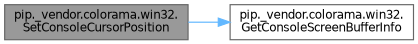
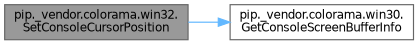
node "pip._vendor.colorama.win32. GetConsoleScreenBufferInfo": label "pip._vendor.colorama.win32. GetConsoleScreenBufferInfo" -> "pip._vendor.colorama.win30. GetConsoleScreenBufferInfo"
